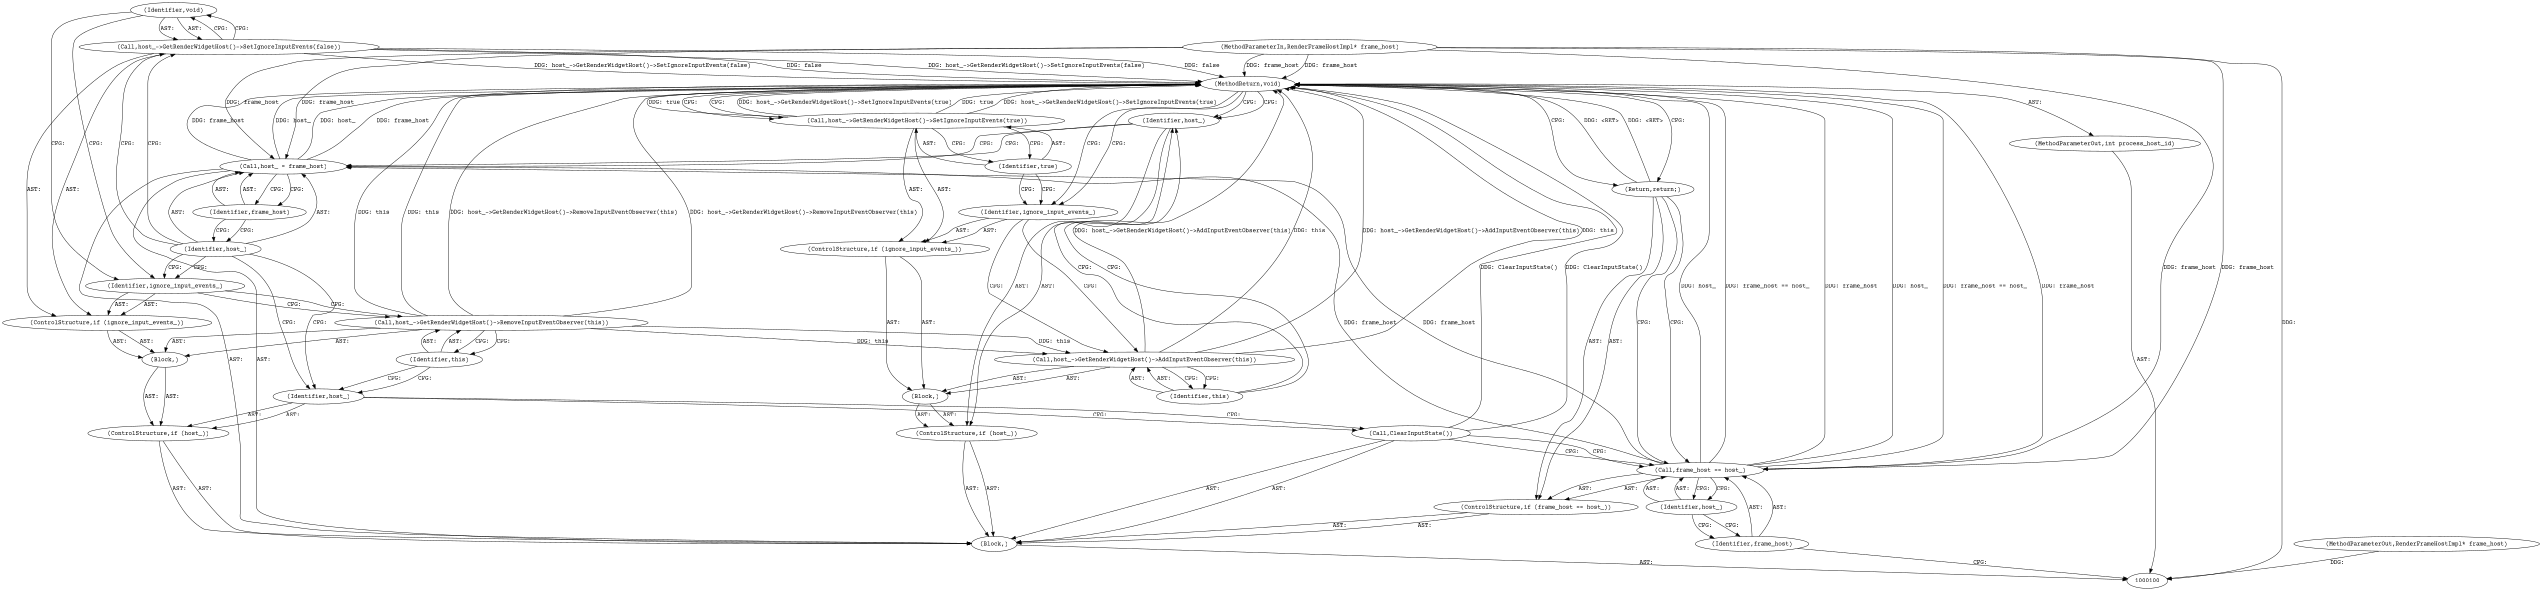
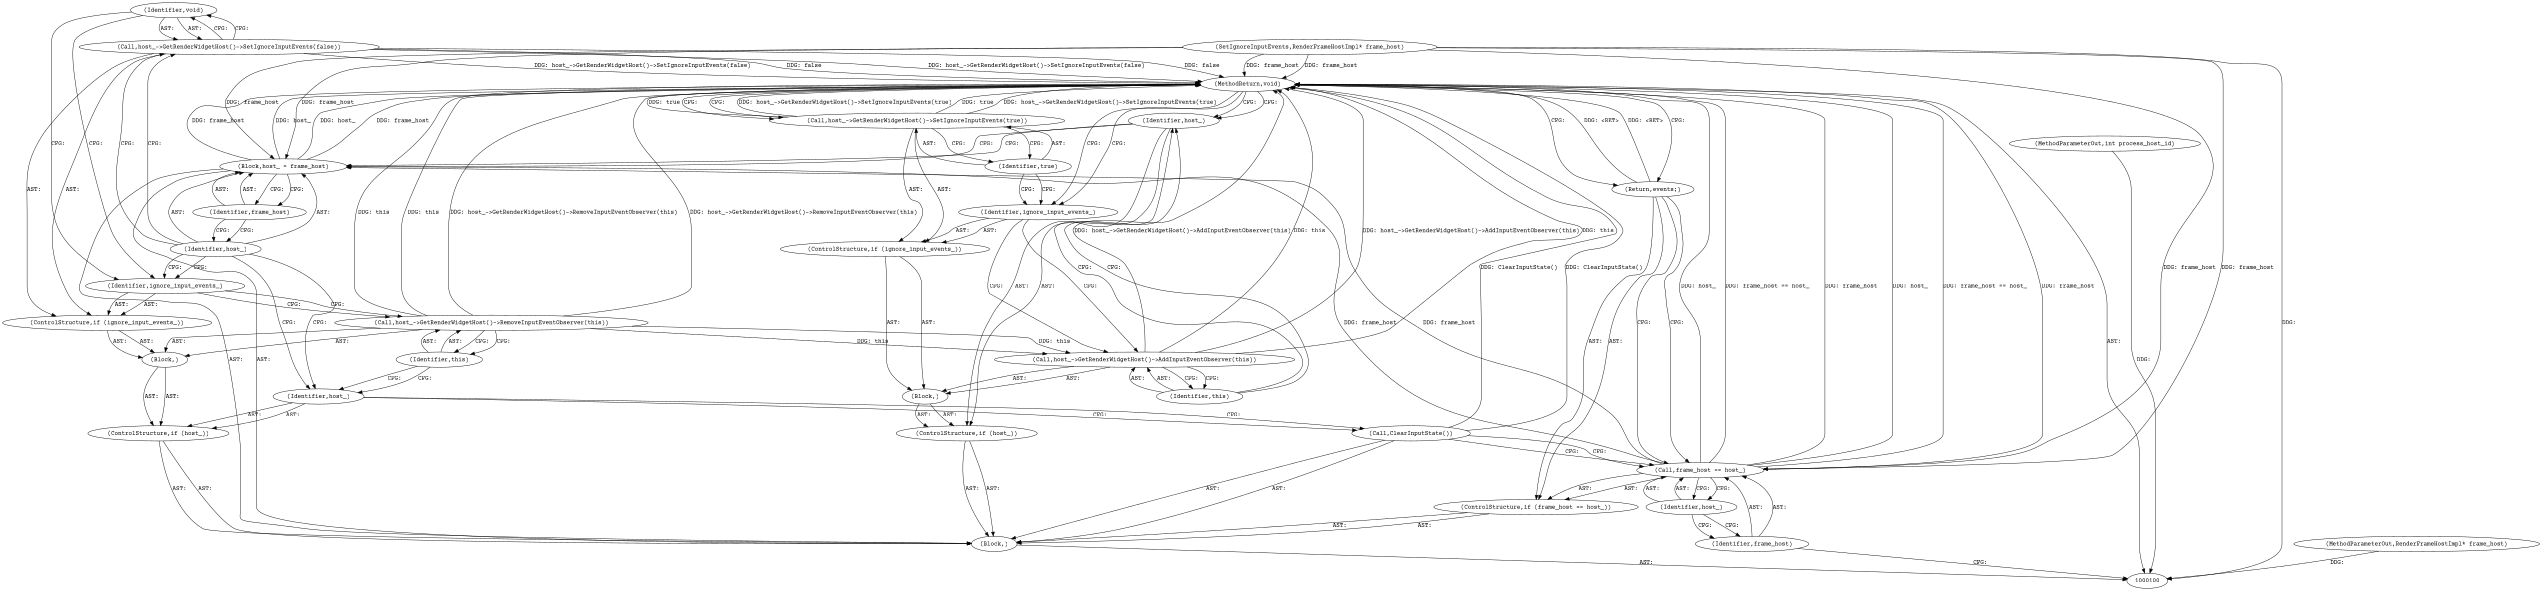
node "(MethodParameterIn,RenderFrameHostImpl* frame_host)": label "(MethodParameterIn,RenderFrameHostImpl* frame_host)" -> "(SetIgnoreInputEvents,RenderFrameHostImpl* frame_host)"
edge "(MethodReturn,void)" -> "(MethodParameterOut,int process_host_id)": now "(MethodReturn,void)" -> "1000100"
node "(Call,host_ = frame_host)": label "(Call,host_ = frame_host)" -> "(Block,host_ = frame_host)"
node "(Return,return;)": label "(Return,return;)" -> "(Return,events;)"
edge "(MethodParameterOut,int process_host_id)" -> "1000100": label "AST: " -> "DDG: "
